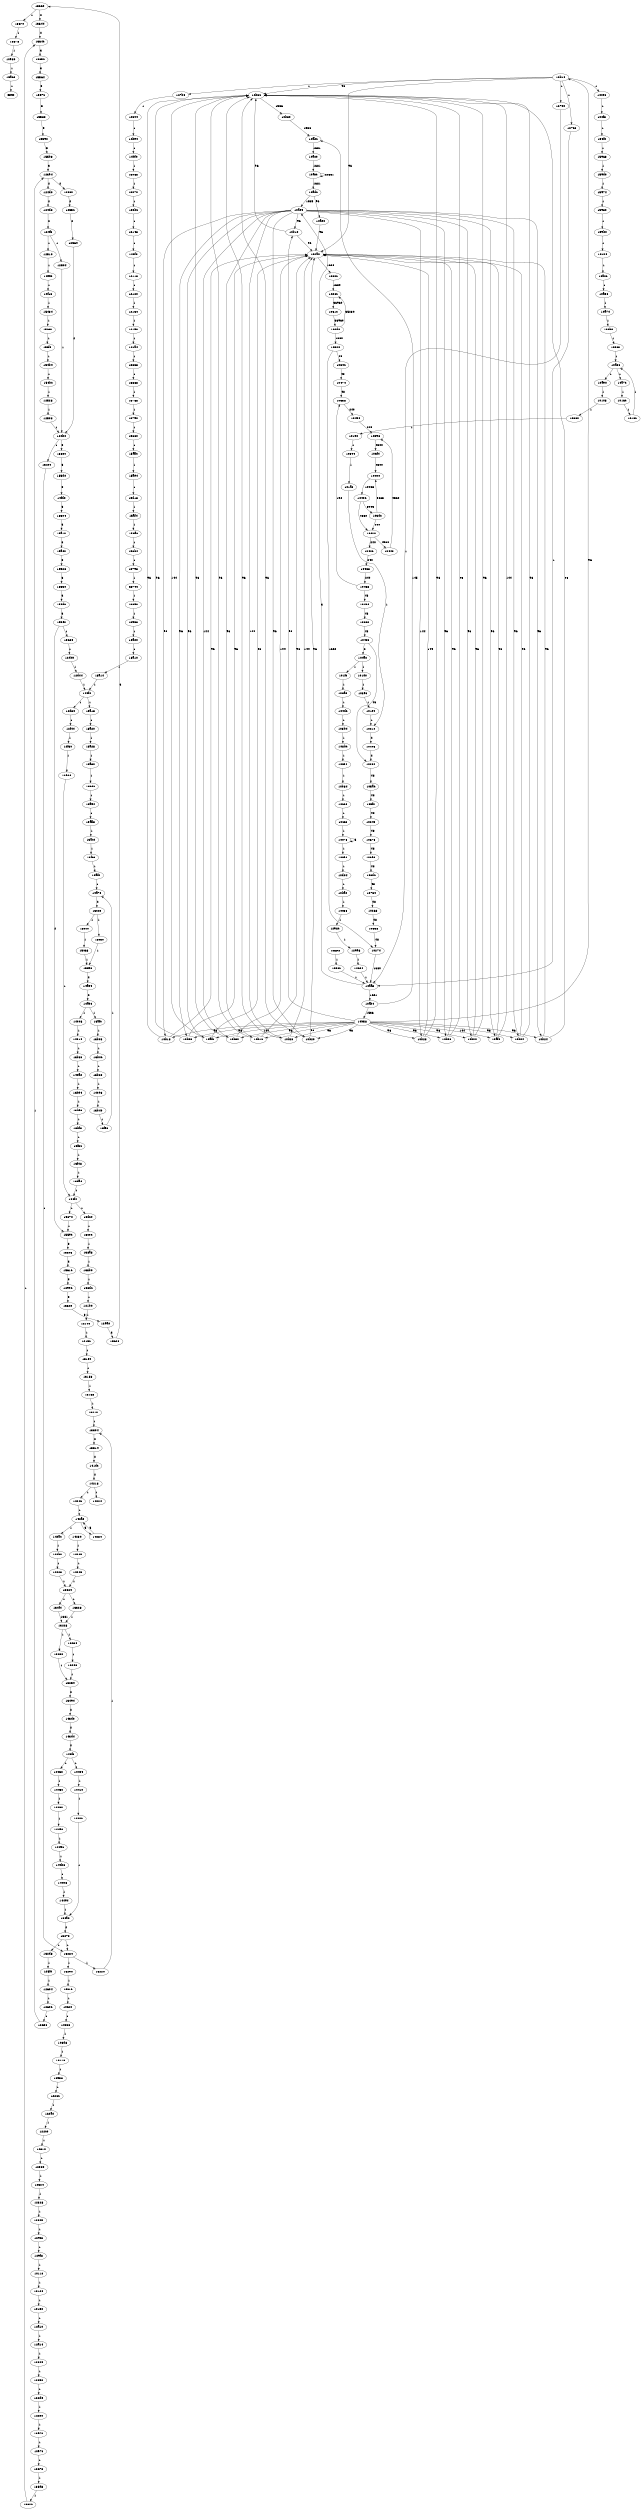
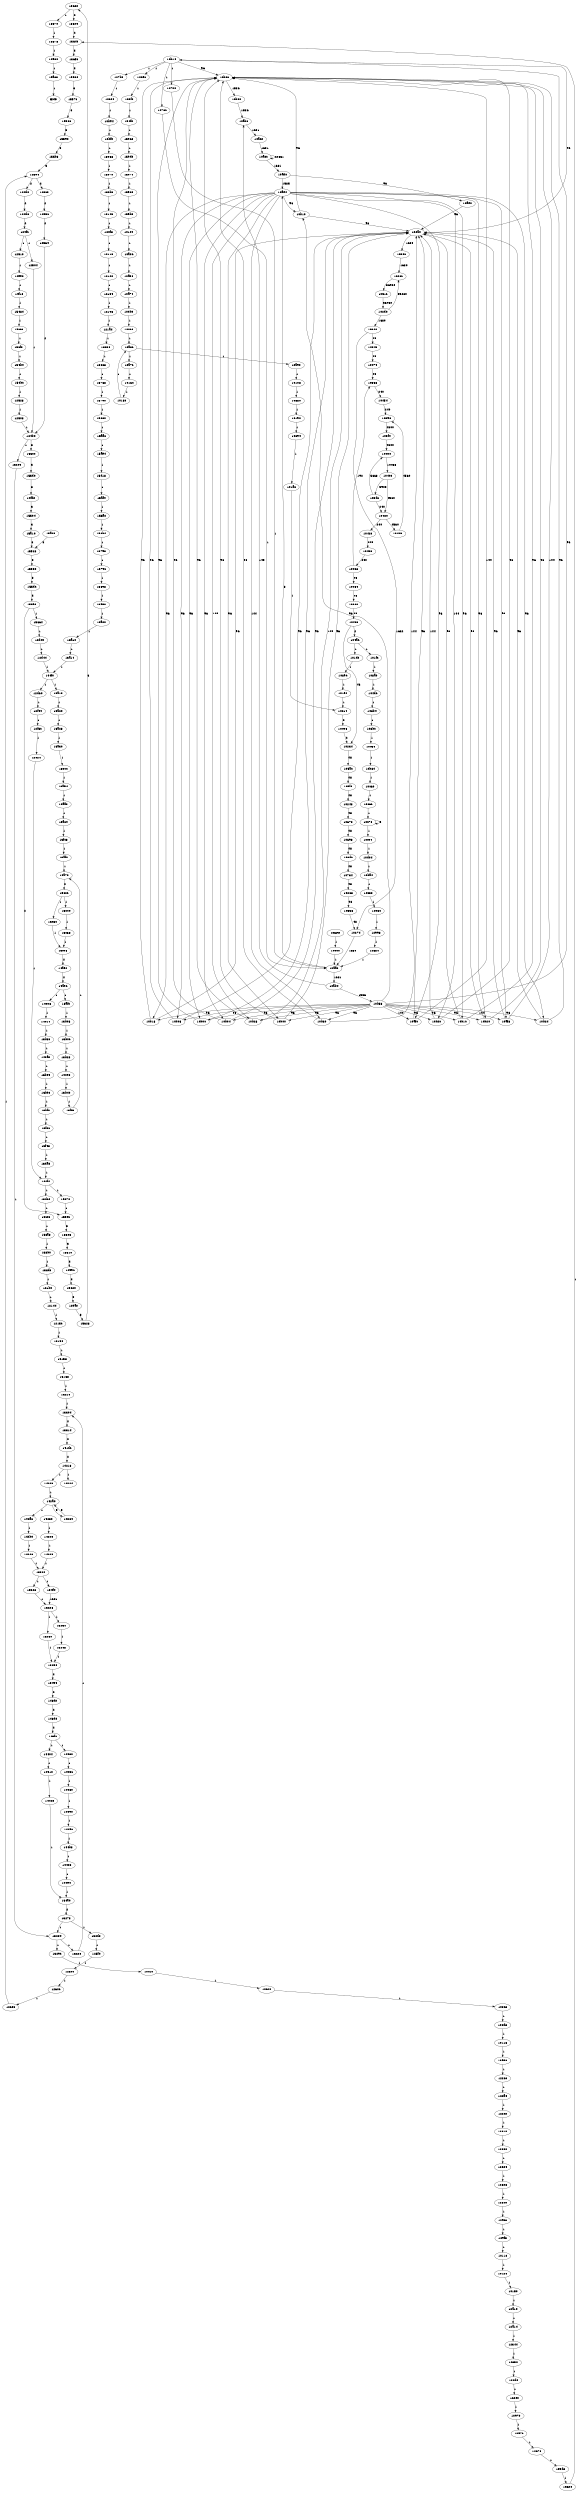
edge "15a10" -> "15a40": now "15a10" -> "15528"
node "5379c": label "5379c" -> "1379c"
